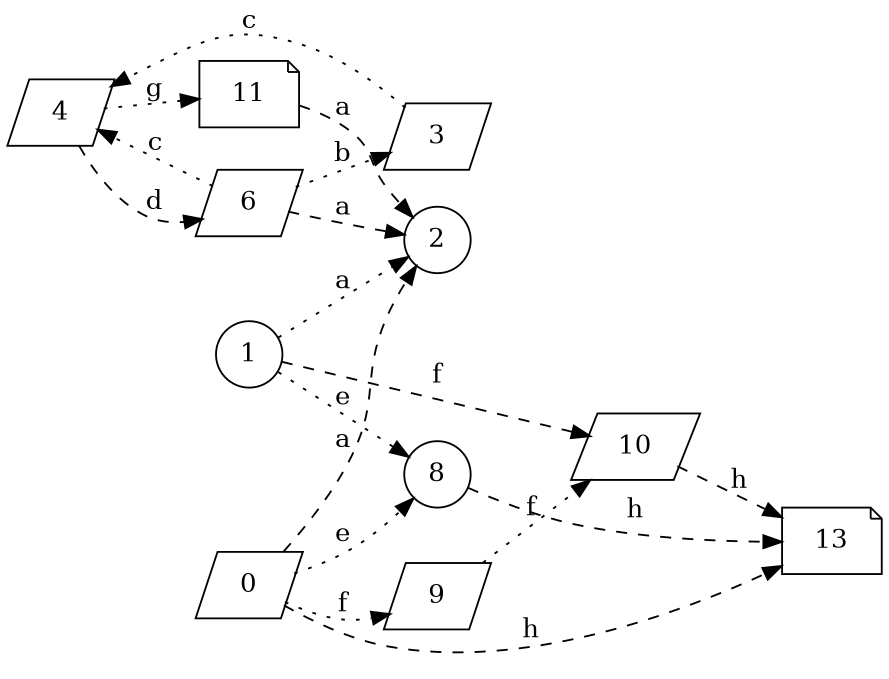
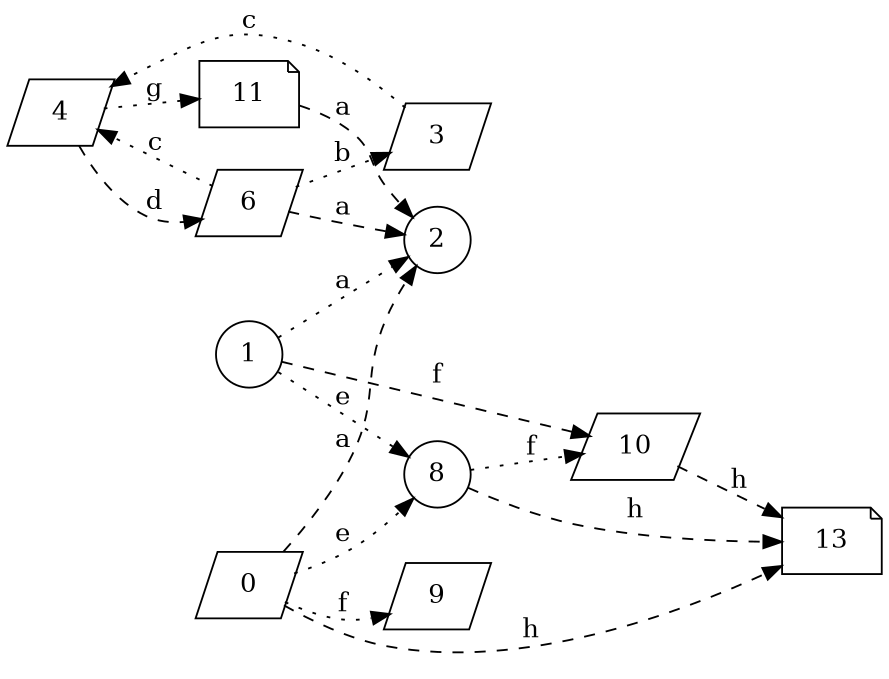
edge "9" -> "10": now "8" -> "10"
